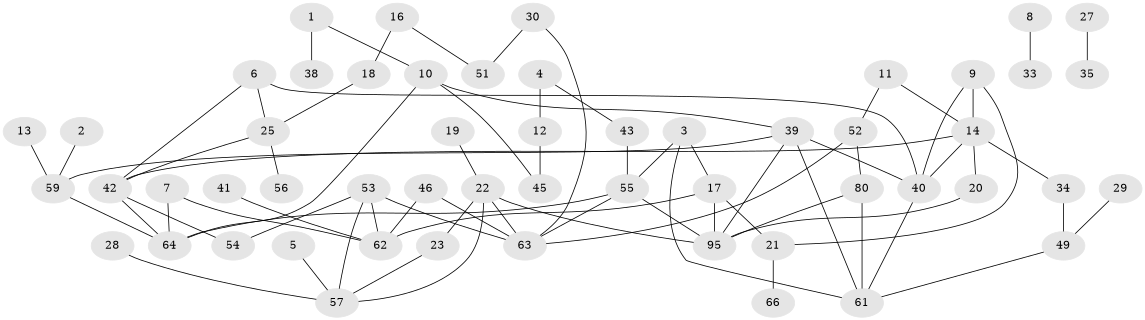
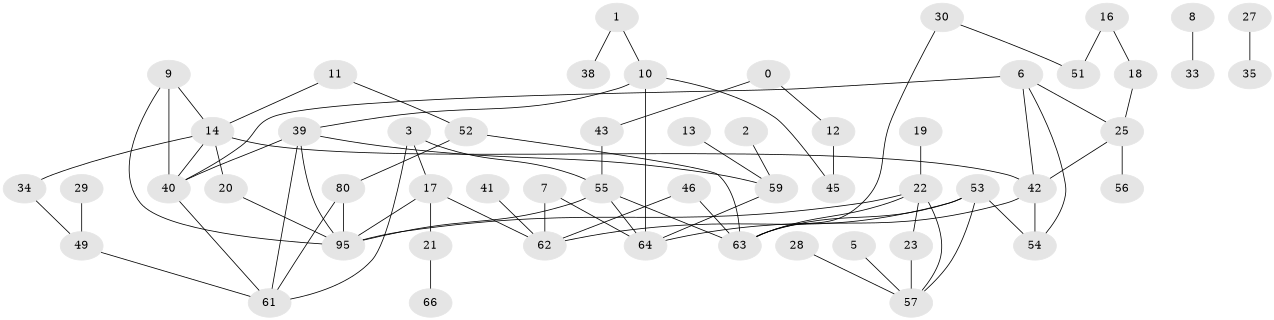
node "4": label "4" -> "0"
edge "6" -- "54": added
edge "9" -- "21": now "9" -- "95"
